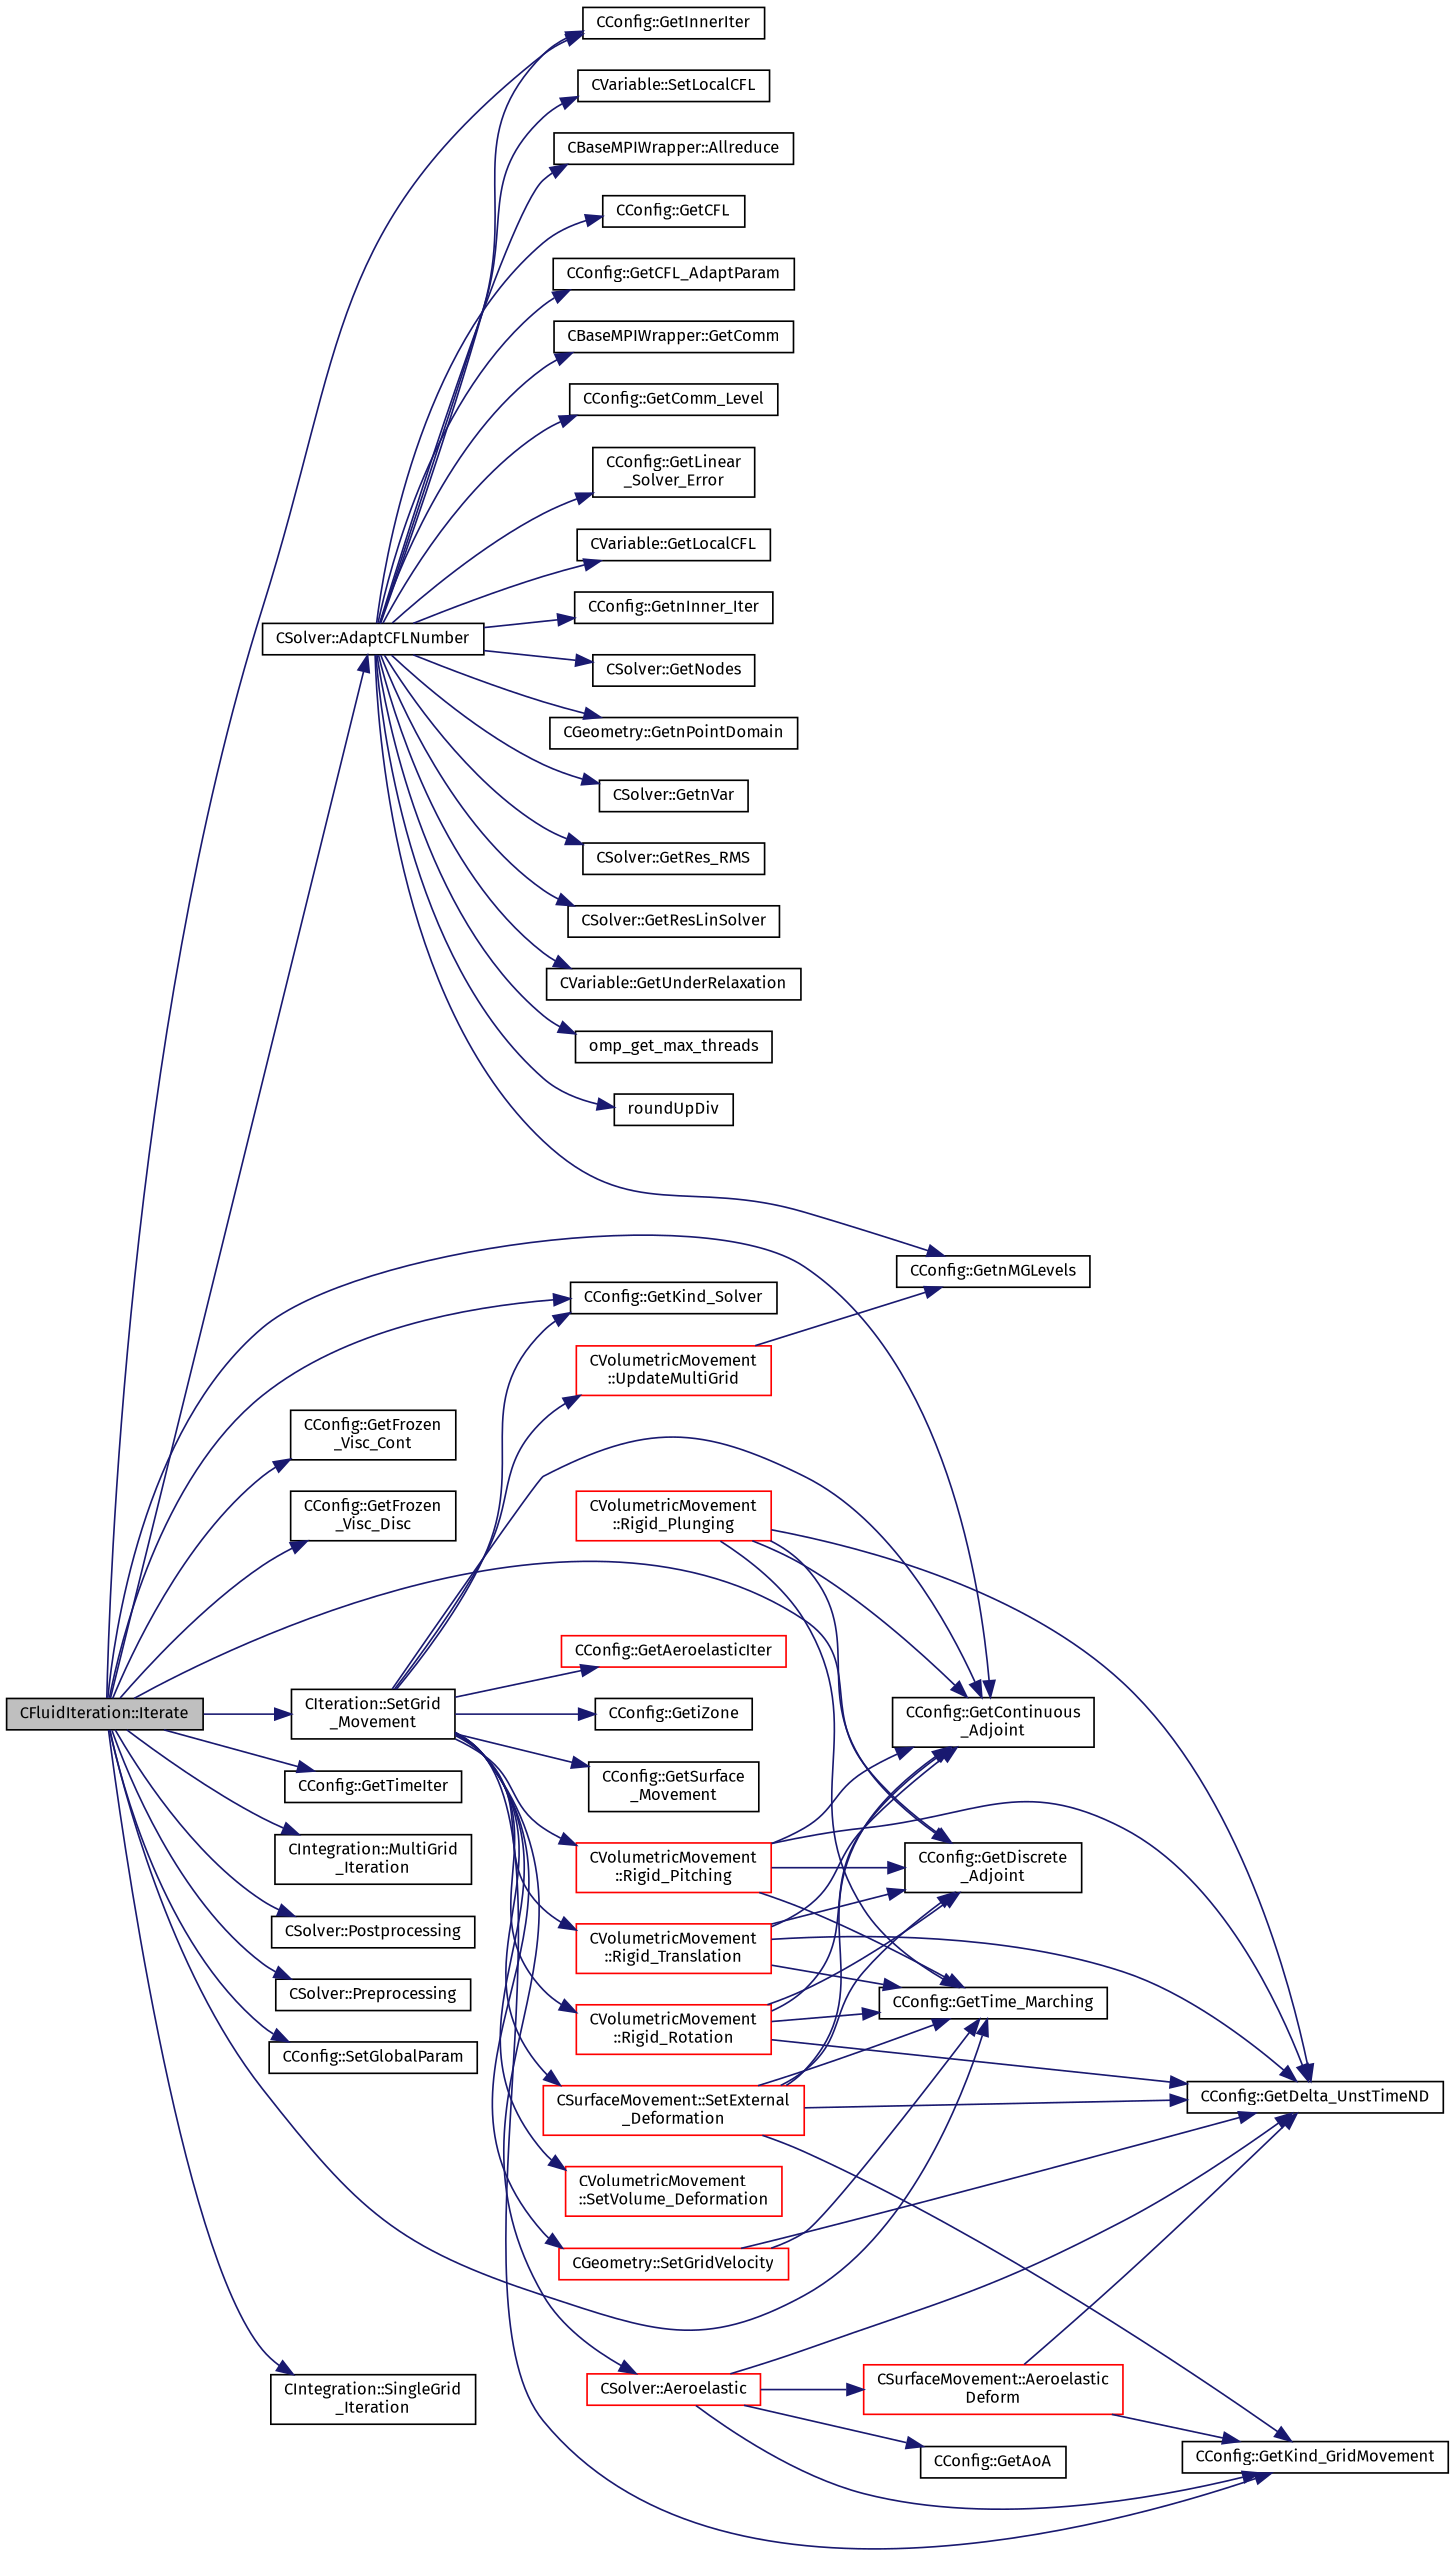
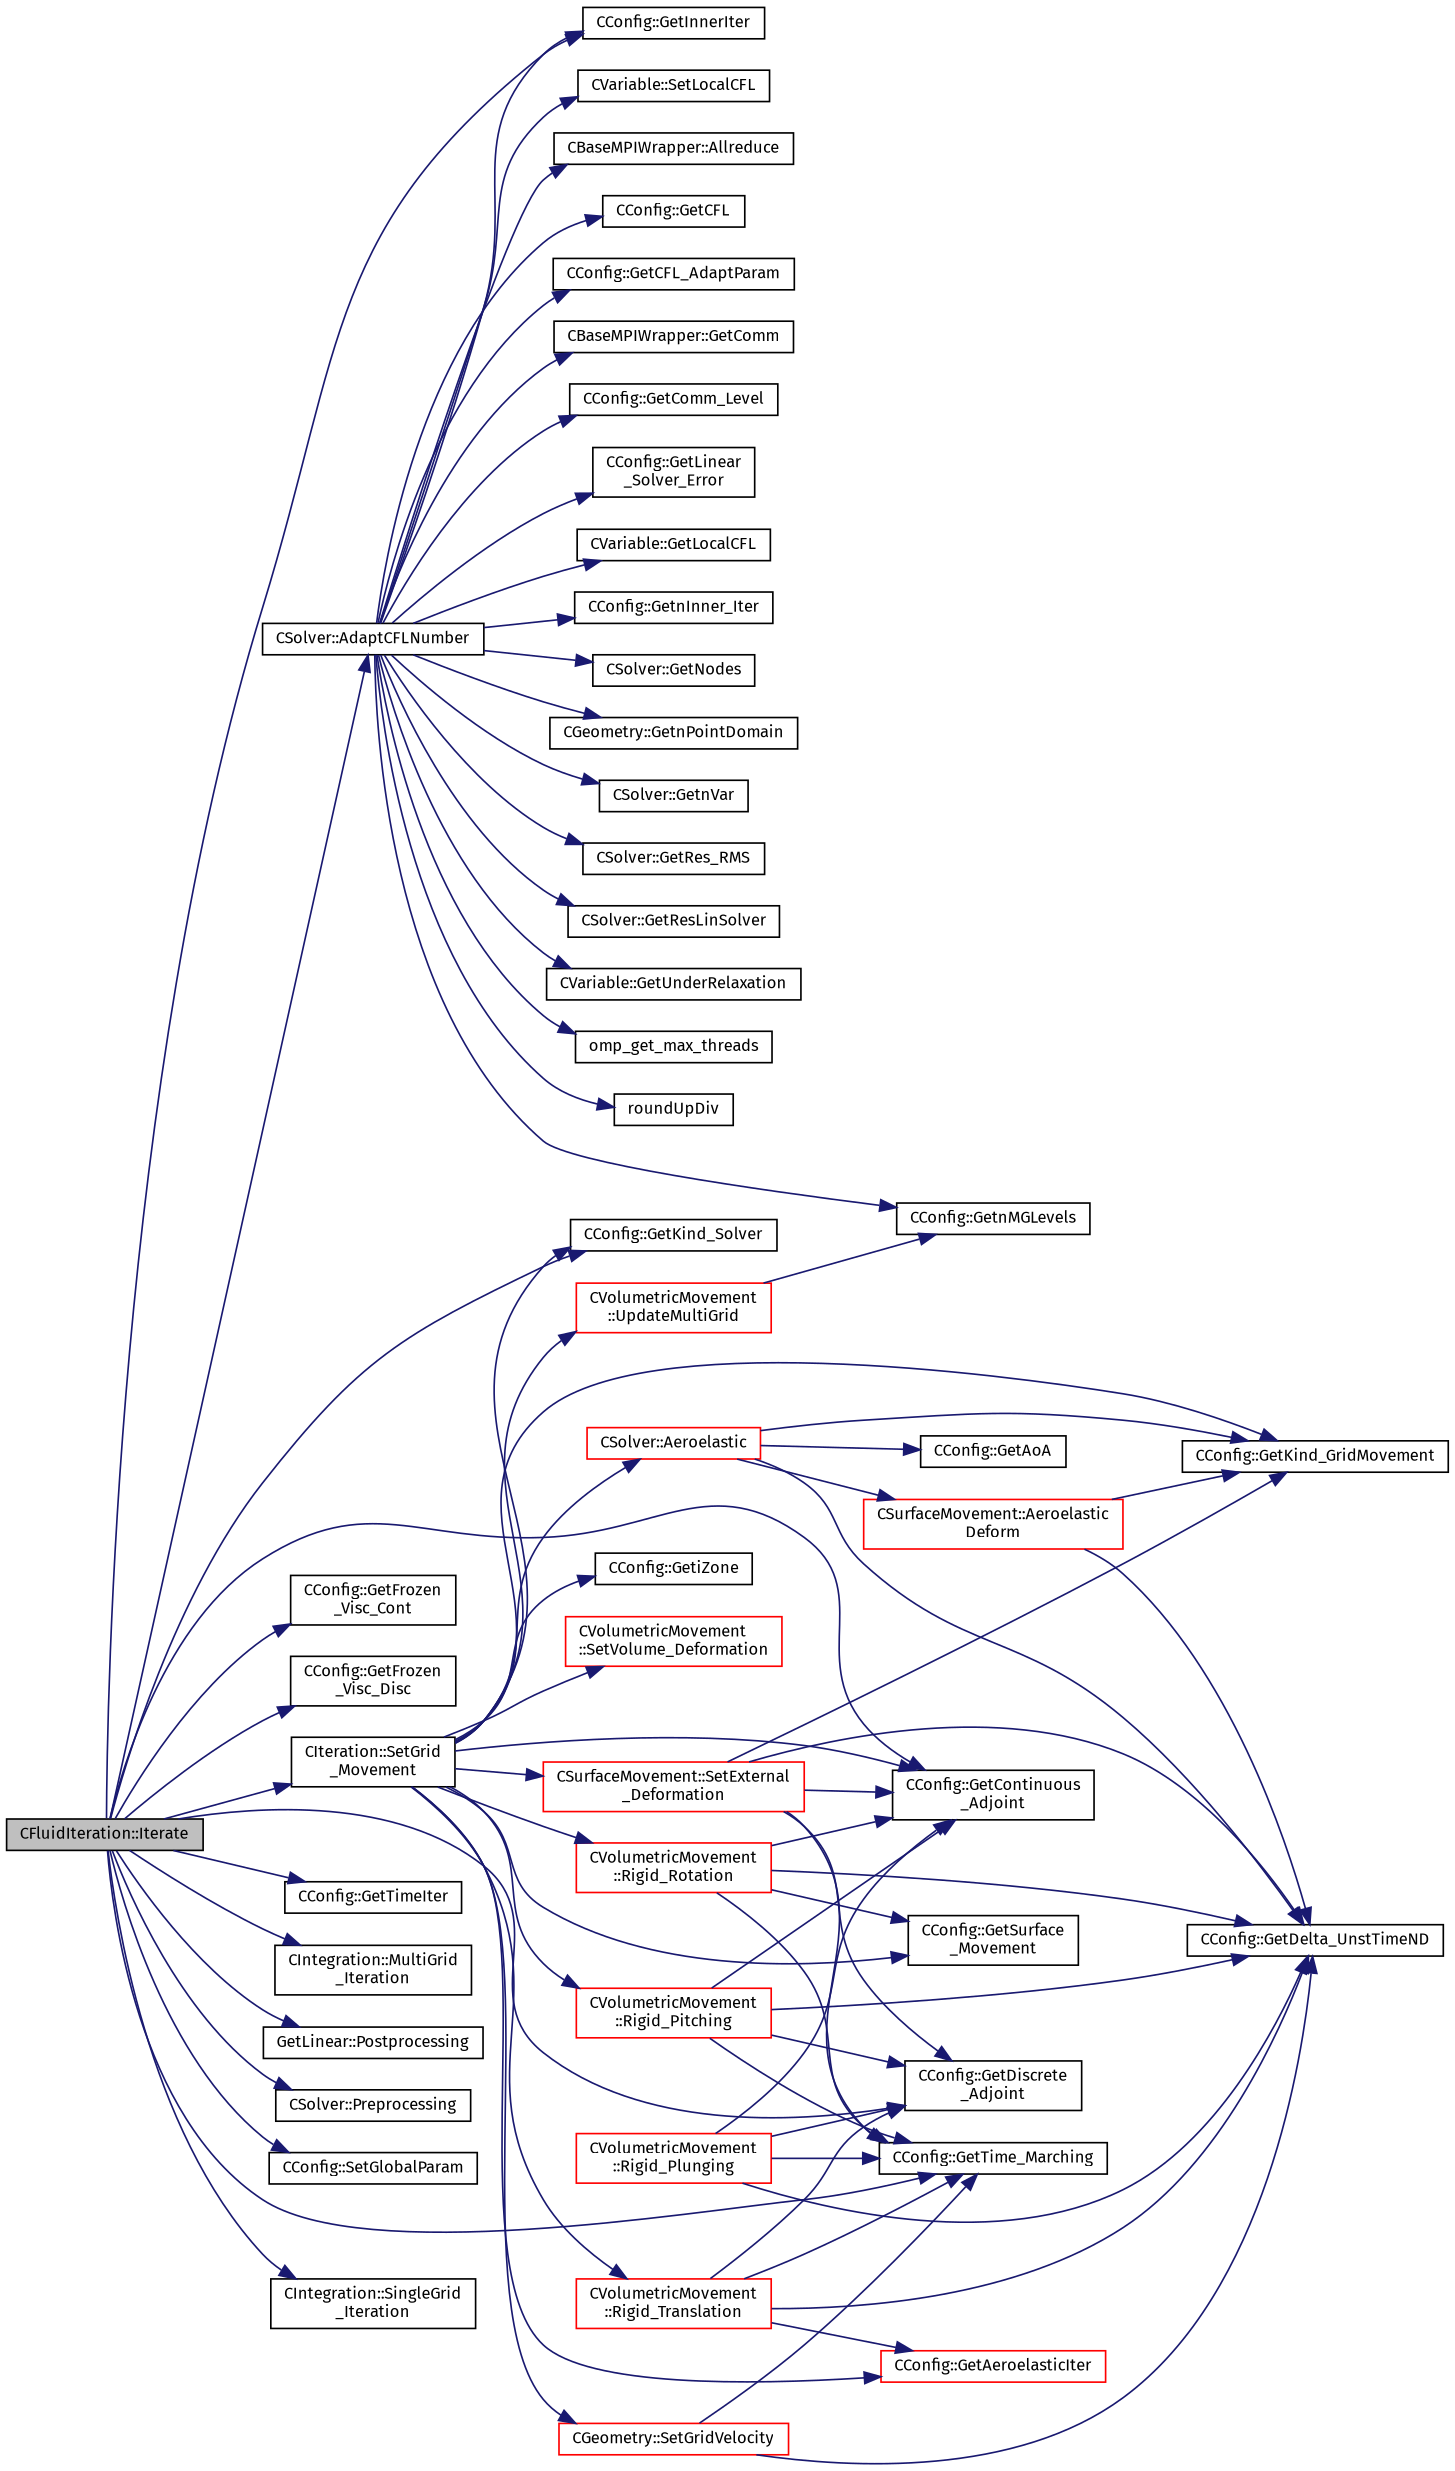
edge "CVolumetricMovement ::Rigid_Translation" -> "CConfig::GetContinuous _Adjoint": now "CVolumetricMovement ::Rigid_Translation" -> "CConfig::GetAeroelasticIter"
node "CSolver::Postprocessing": label "CSolver::Postprocessing" -> "GetLinear::Postprocessing"
edge "CVolumetricMovement ::Rigid_Rotation" -> "CConfig::GetDiscrete _Adjoint": now "CVolumetricMovement ::Rigid_Rotation" -> "CConfig::GetSurface _Movement"
